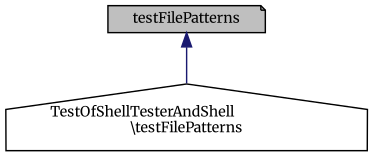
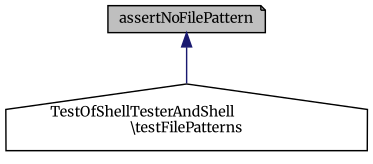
node "testFilePatterns": label "testFilePatterns" -> "assertNoFilePattern"
